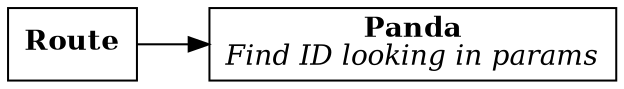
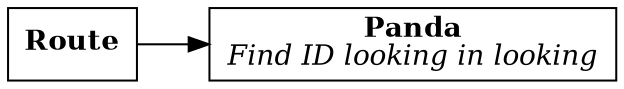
node "Panda": text "Find ID looking in params" -> "Find ID looking in looking"
